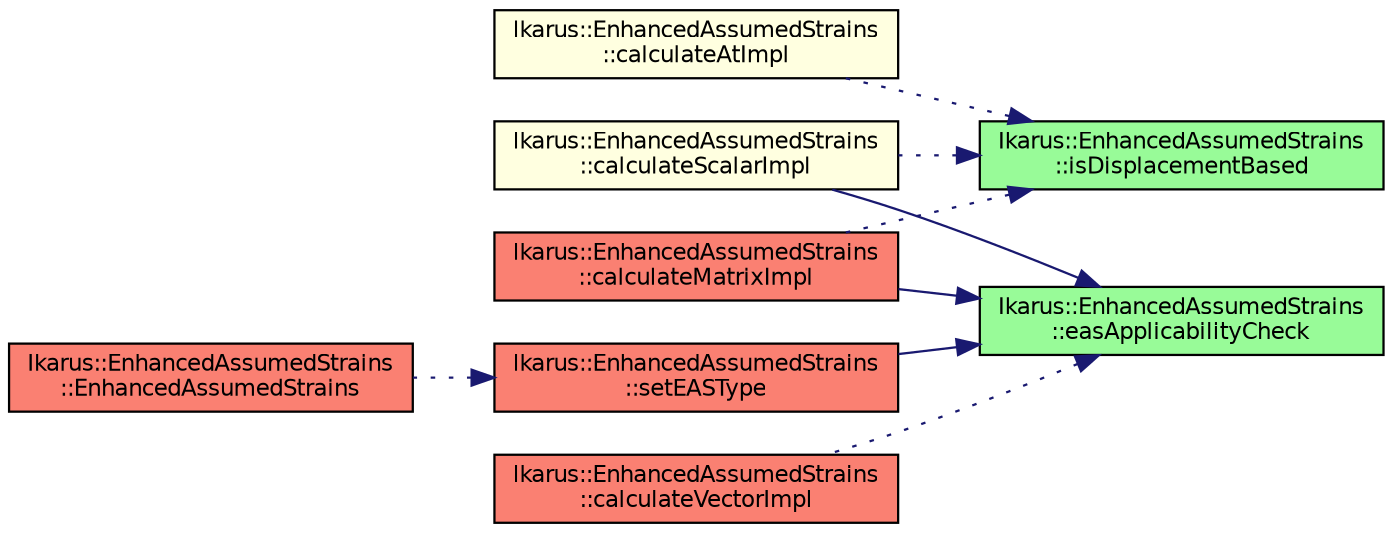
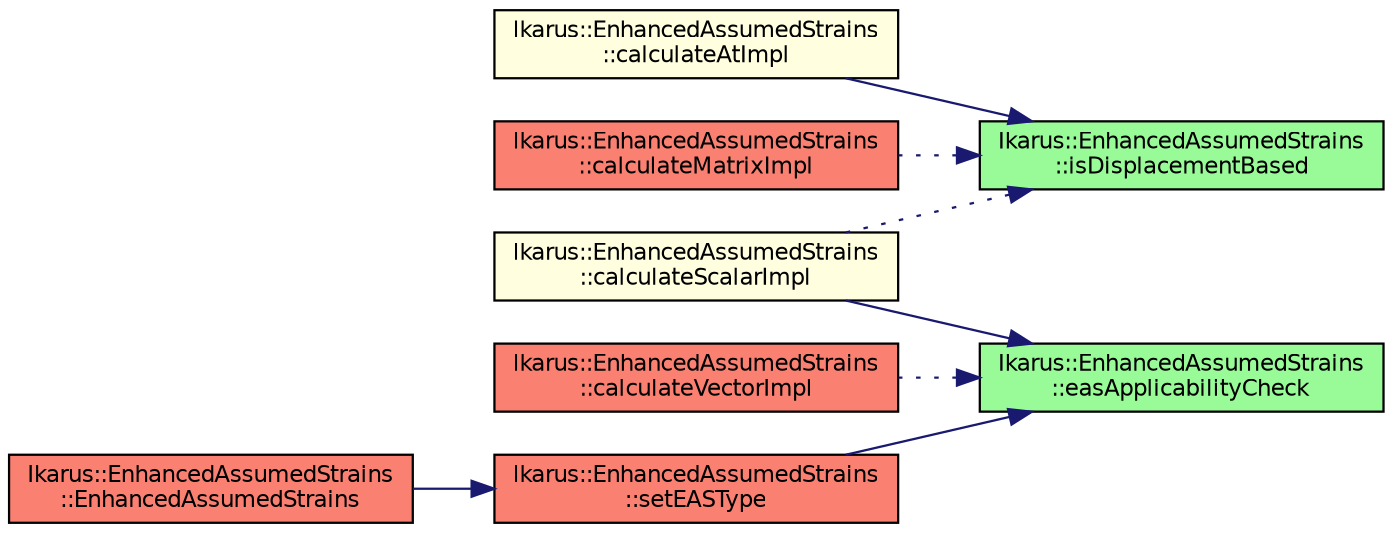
edge "Ikarus::EnhancedAssumedStrains ::calculateAtImpl" -> "Ikarus::EnhancedAssumedStrains ::isDisplacementBased": style dotted -> solid
edge "Ikarus::EnhancedAssumedStrains ::calculateMatrixImpl" -> "Ikarus::EnhancedAssumedStrains ::easApplicabilityCheck": removed
edge "Ikarus::EnhancedAssumedStrains ::EnhancedAssumedStrains" -> "Ikarus::EnhancedAssumedStrains ::setEASType": style dotted -> solid
